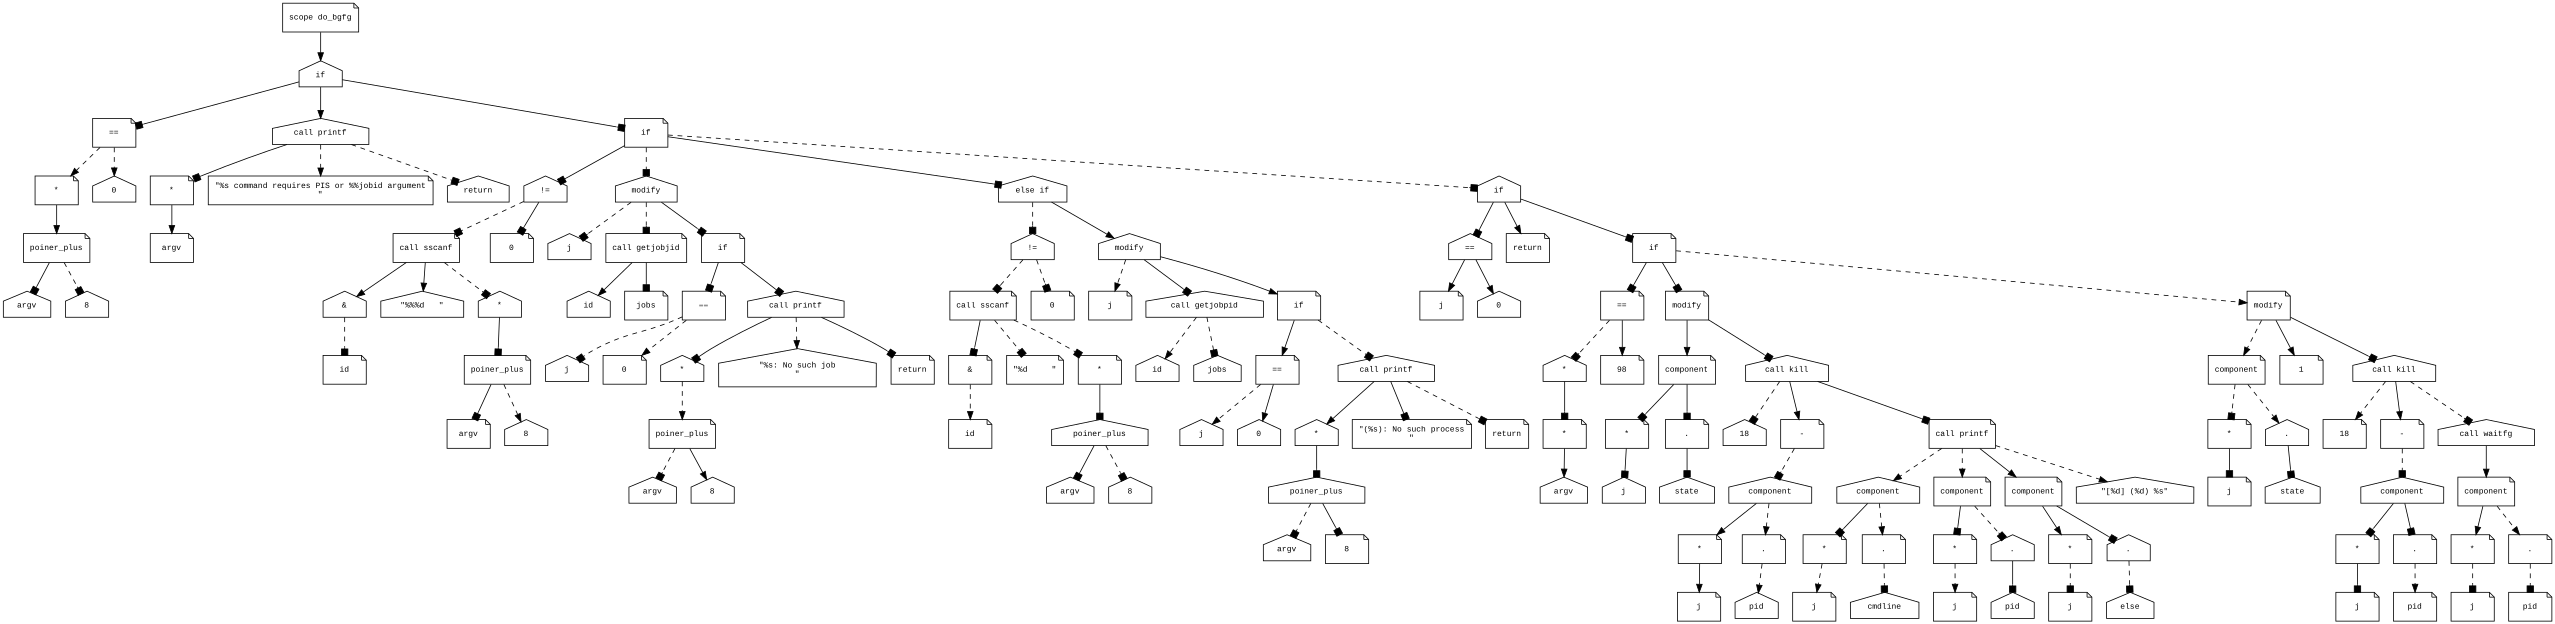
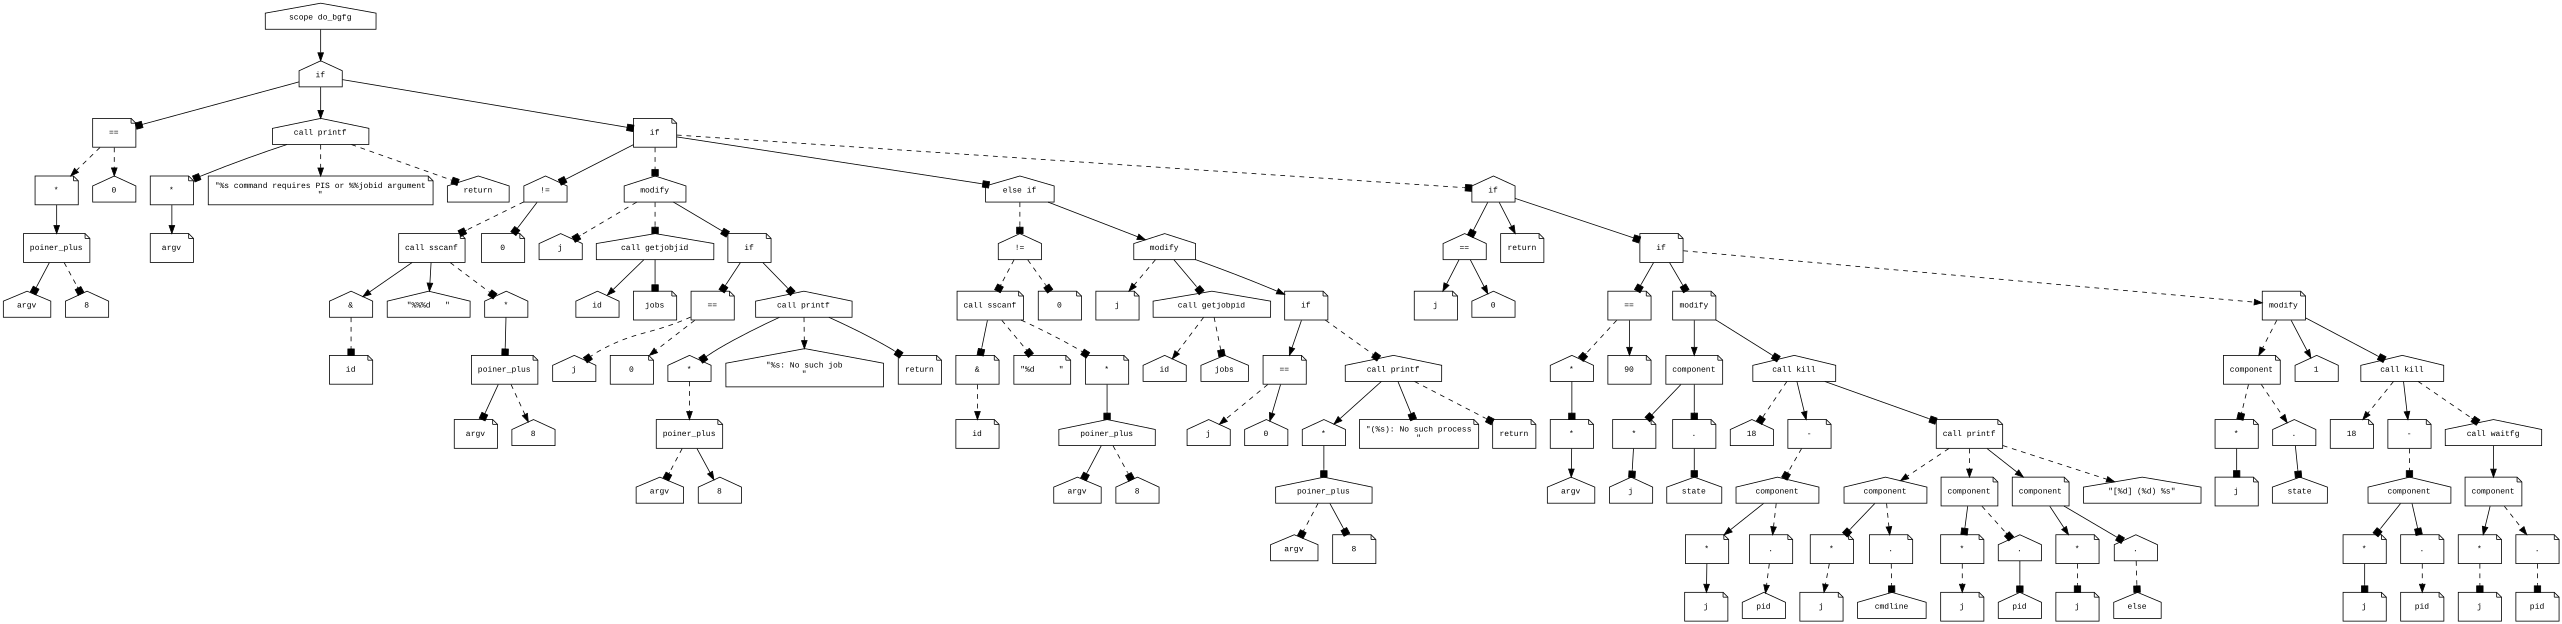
node "scope do_bgfg": shape note -> house
node "call getjobjid": shape note -> house
node "98": label "98" -> "90"
node "1": shape note -> house
